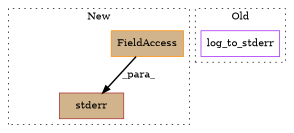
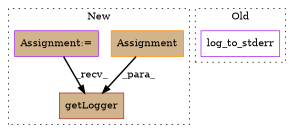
node "Assignment:=": added
node "FieldAccess": label "FieldAccess" -> "Assignment"
node "stderr": label "stderr" -> "getLogger"
